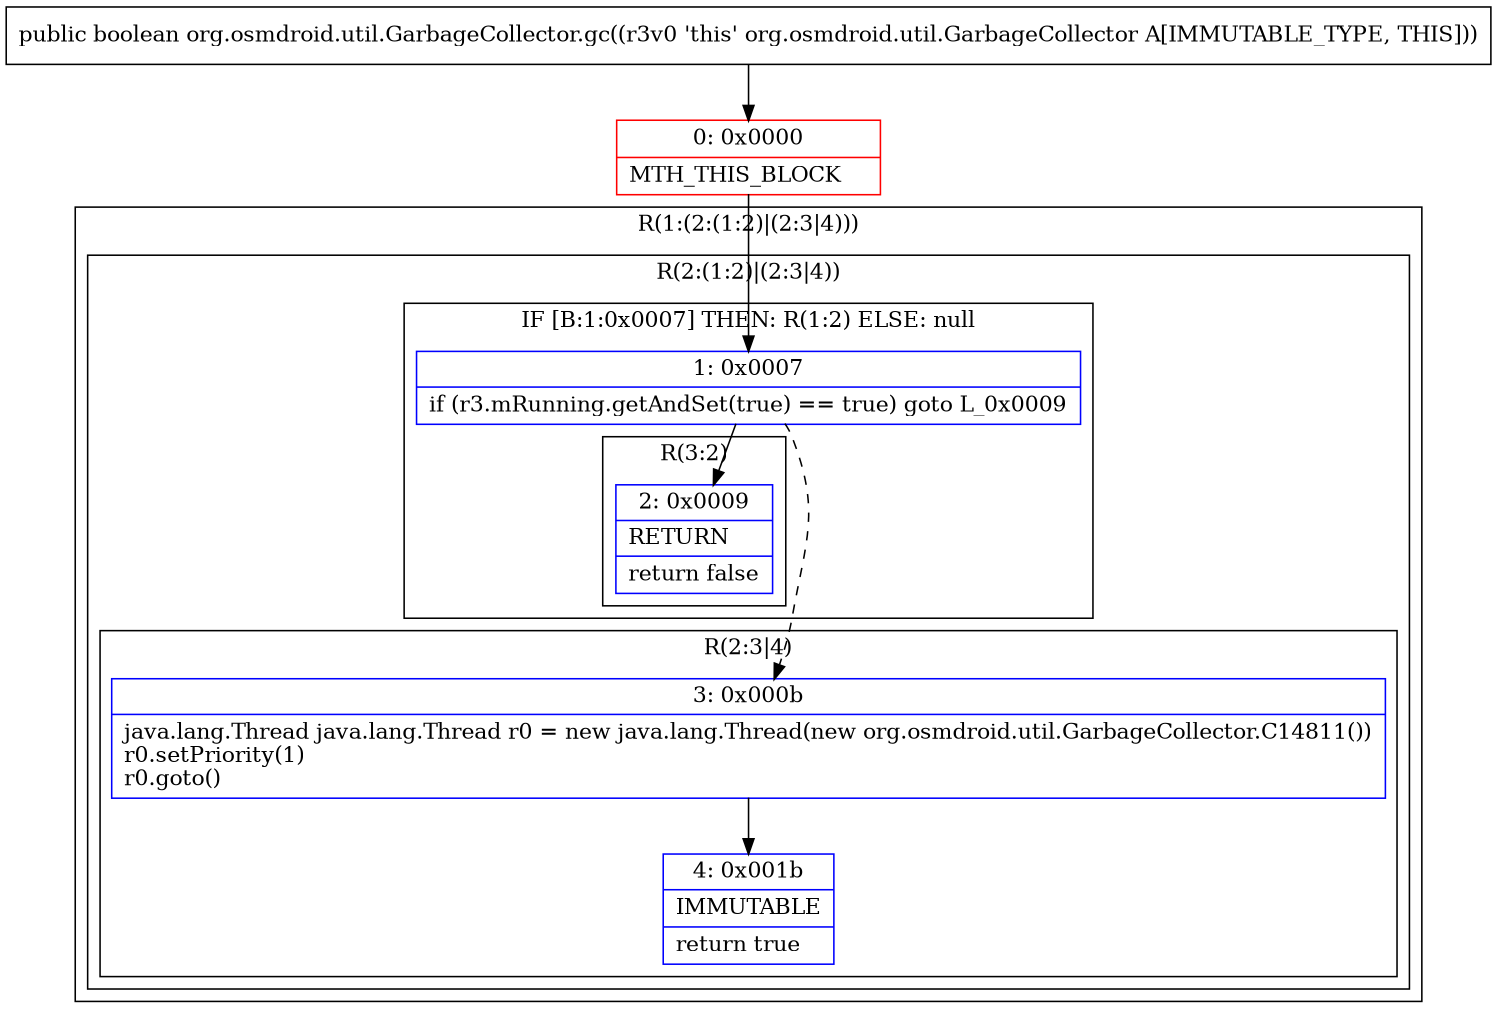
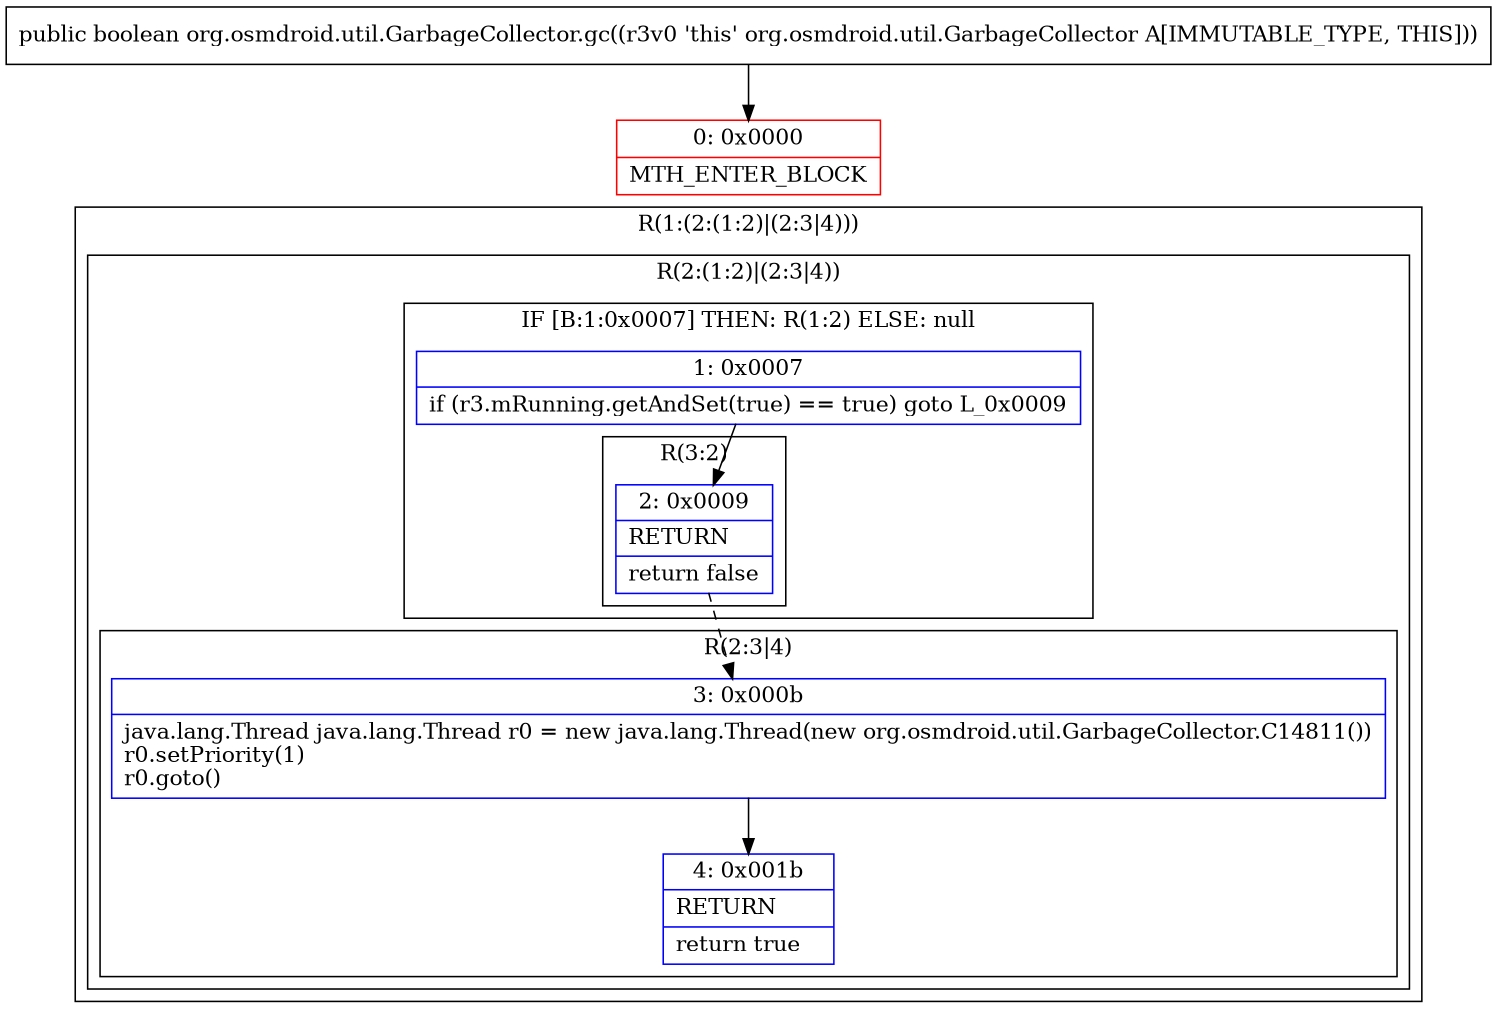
node "0: 0x0000": text "MTH_THIS_BLOCK" -> "MTH_ENTER_BLOCK"
edge "0: 0x0000" -> "1: 0x0007": removed
edge "1: 0x0007" -> "3: 0x000b": now "2: 0x0009" -> "3: 0x000b"
node "4: 0x001b": text "IMMUTABLE" -> "RETURN"
